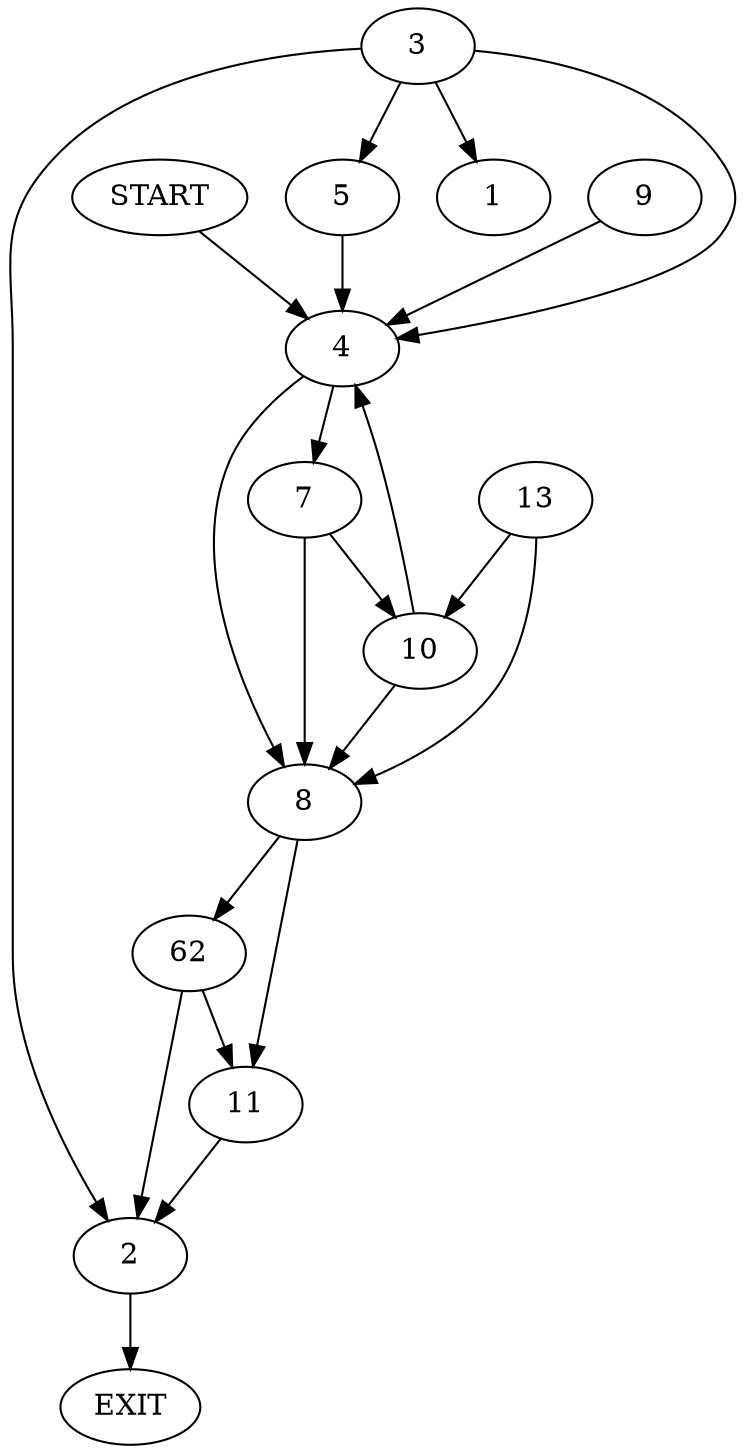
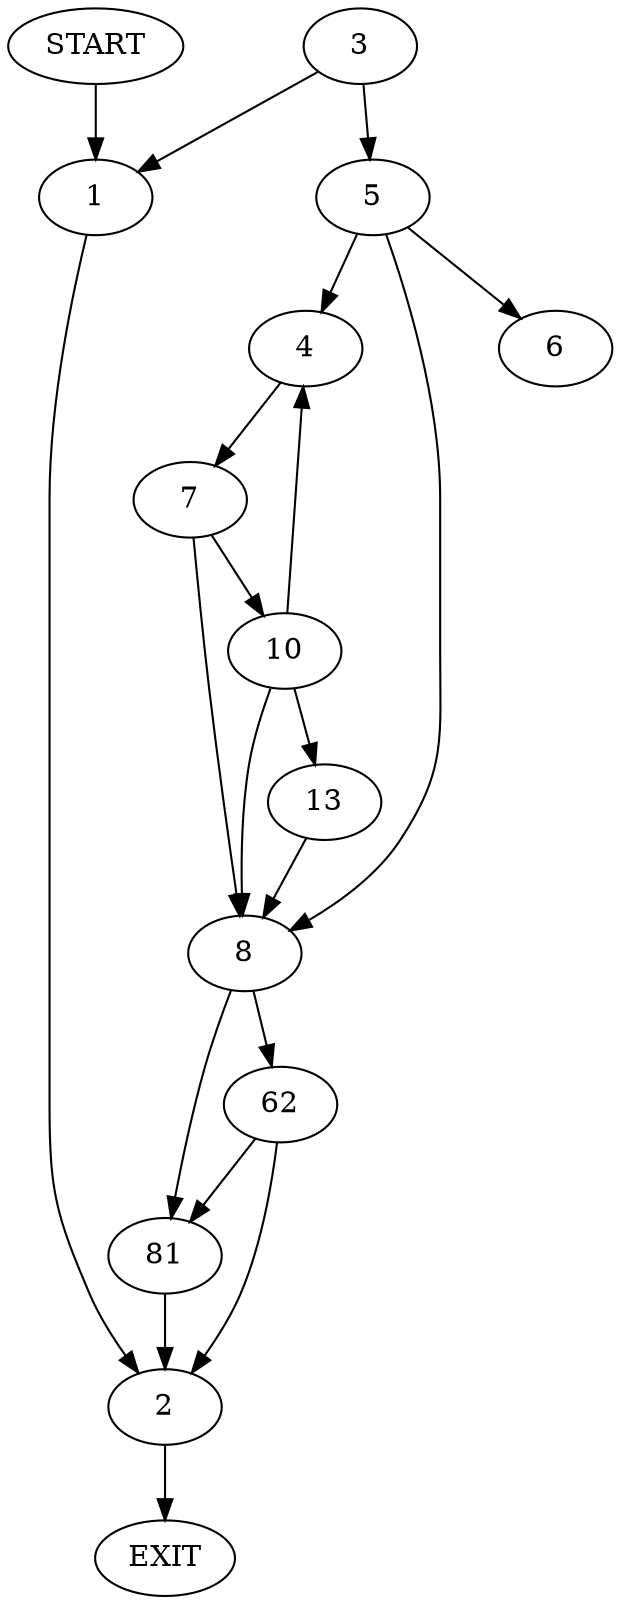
node "9": removed
edge "3" -> "4": removed
edge "START" -> "4": now "START" -> "1"
node "6": added
edge "3" -> "2": now "1" -> "2"
edge "4" -> "8": now "5" -> "8"
edge "13" -> "10": reversed
node "11": label "11" -> "81"
